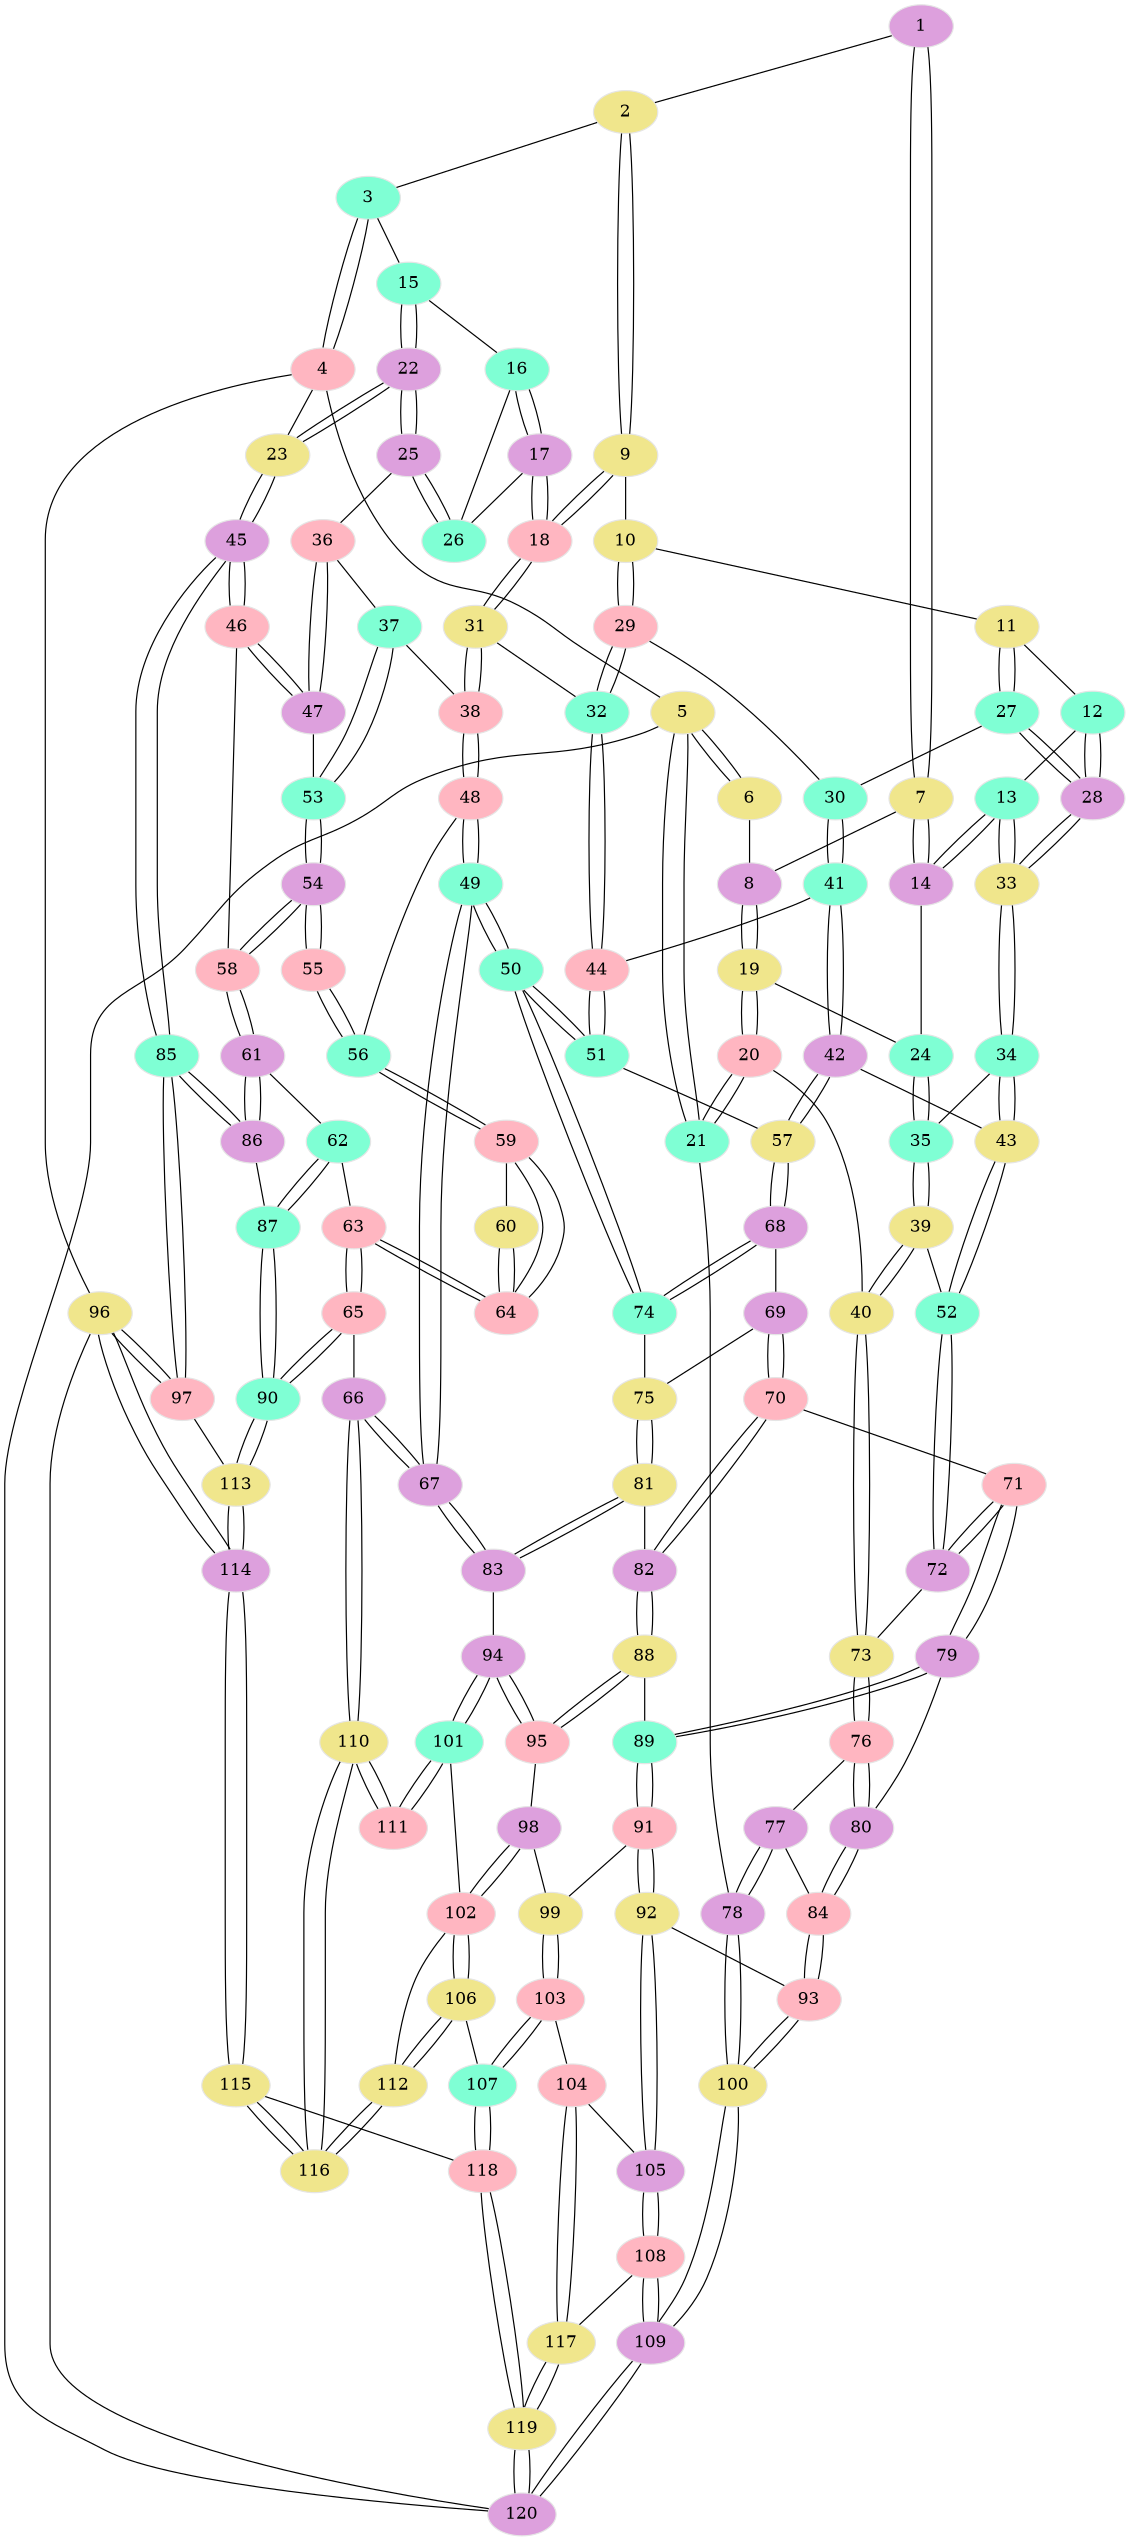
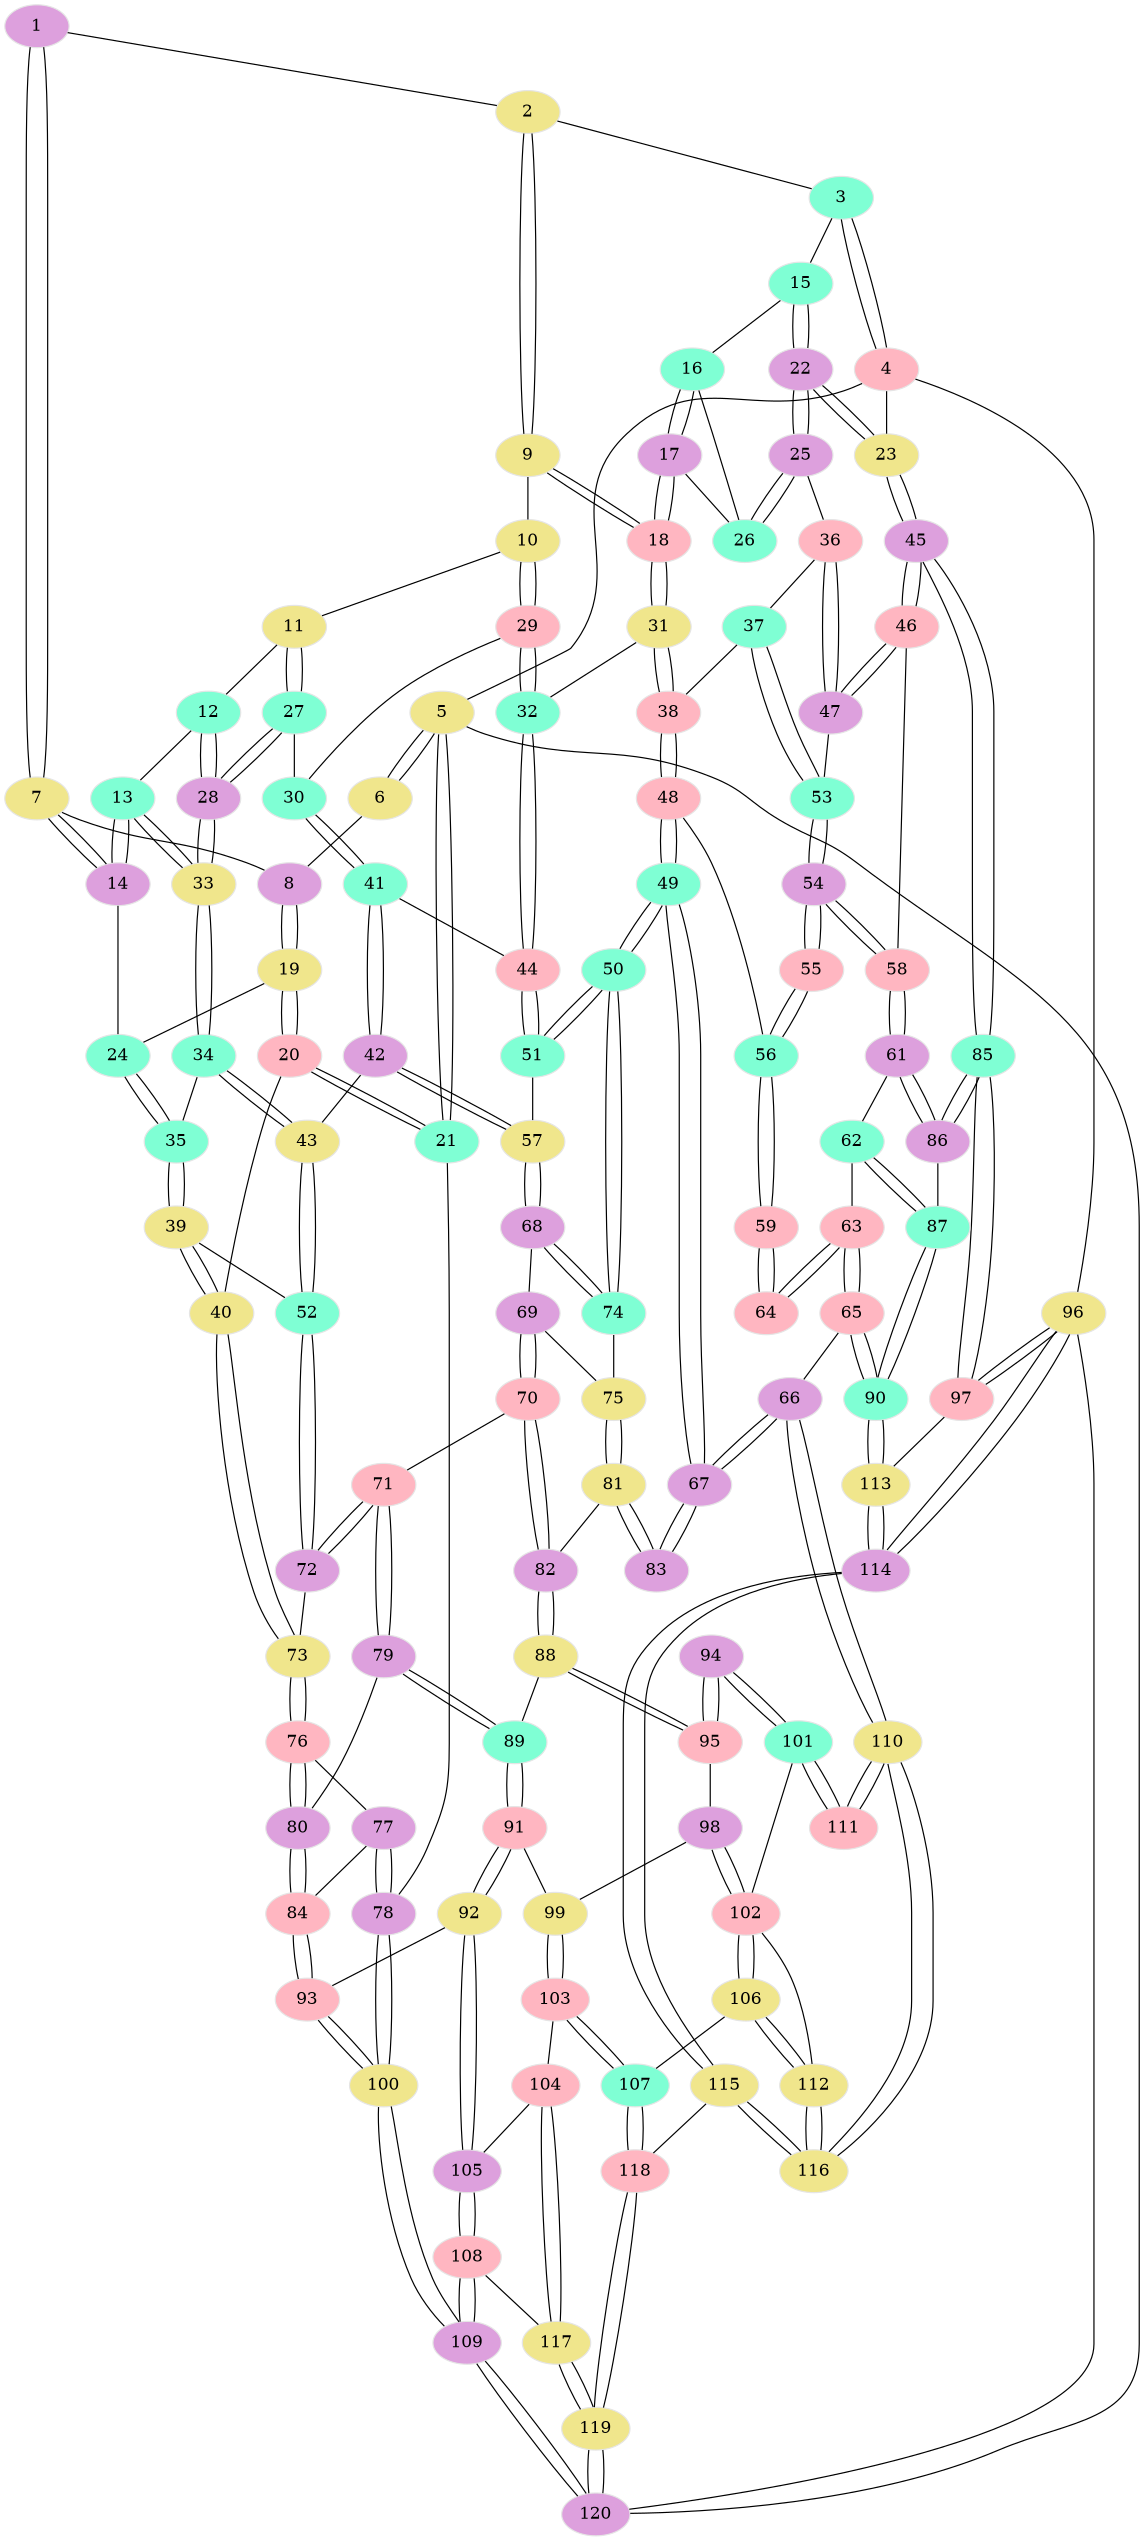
node "60": removed
edge "83" -- "94": removed
